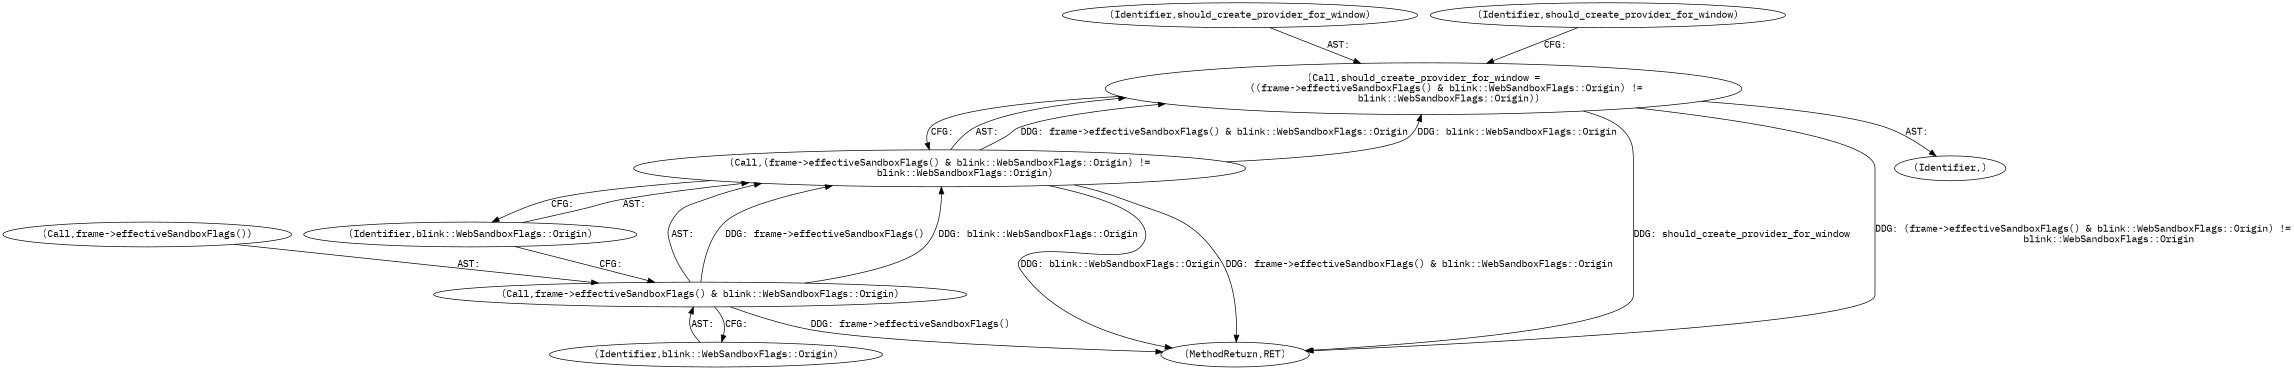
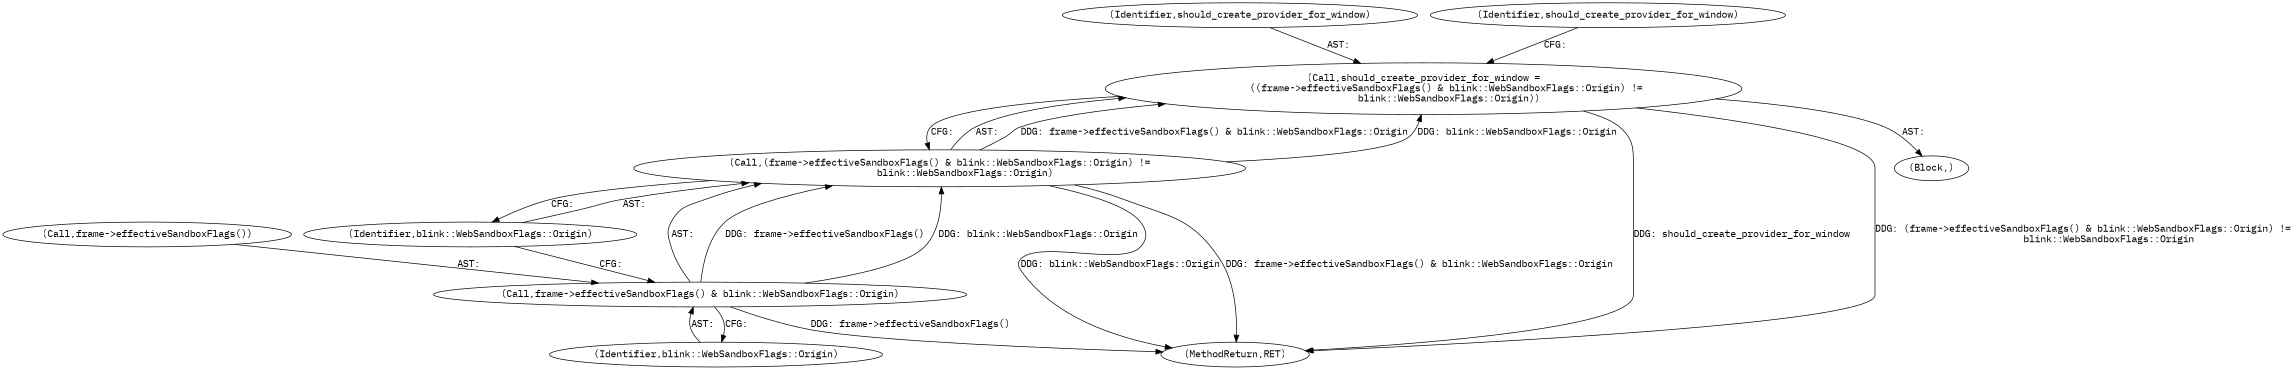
node "(Identifier,)": label "(Identifier,)" -> "(Block,)"
